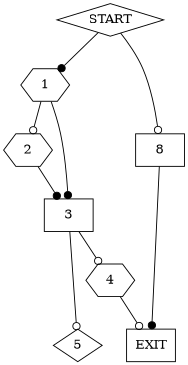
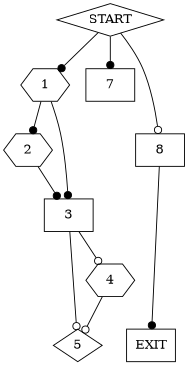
node "7": added
edge "1" -> "2": arrowhead odot -> dot
edge "4" -> "EXIT": now "4" -> "5"
